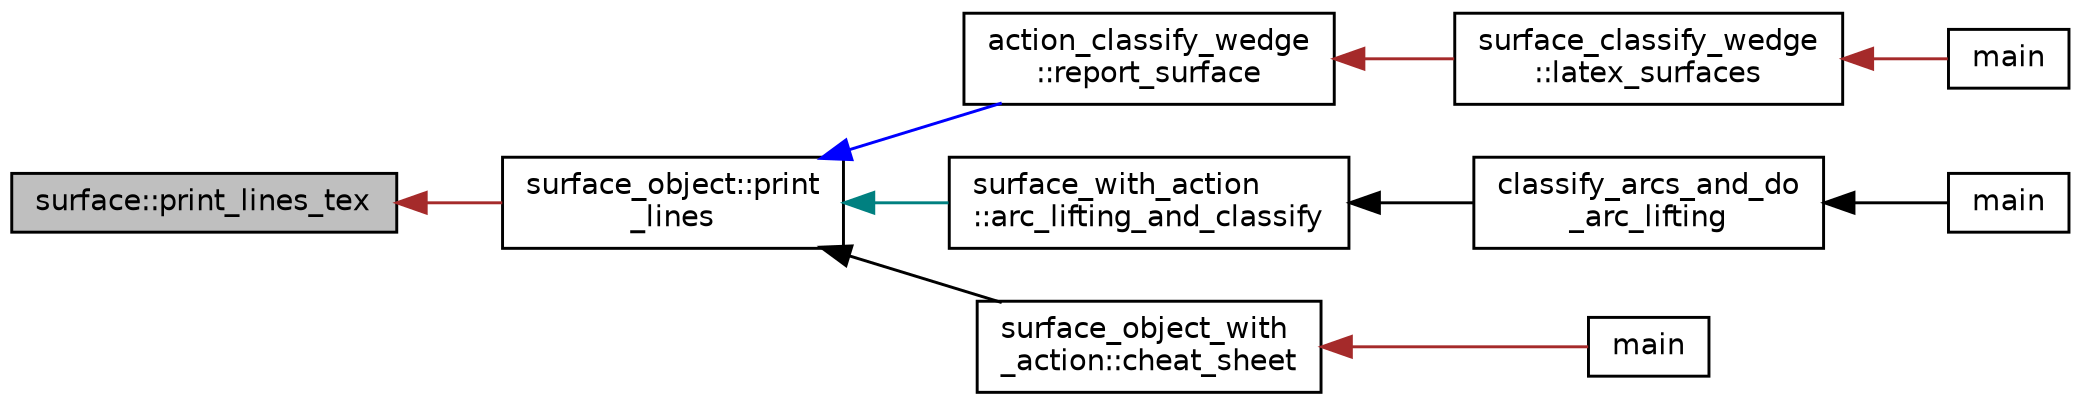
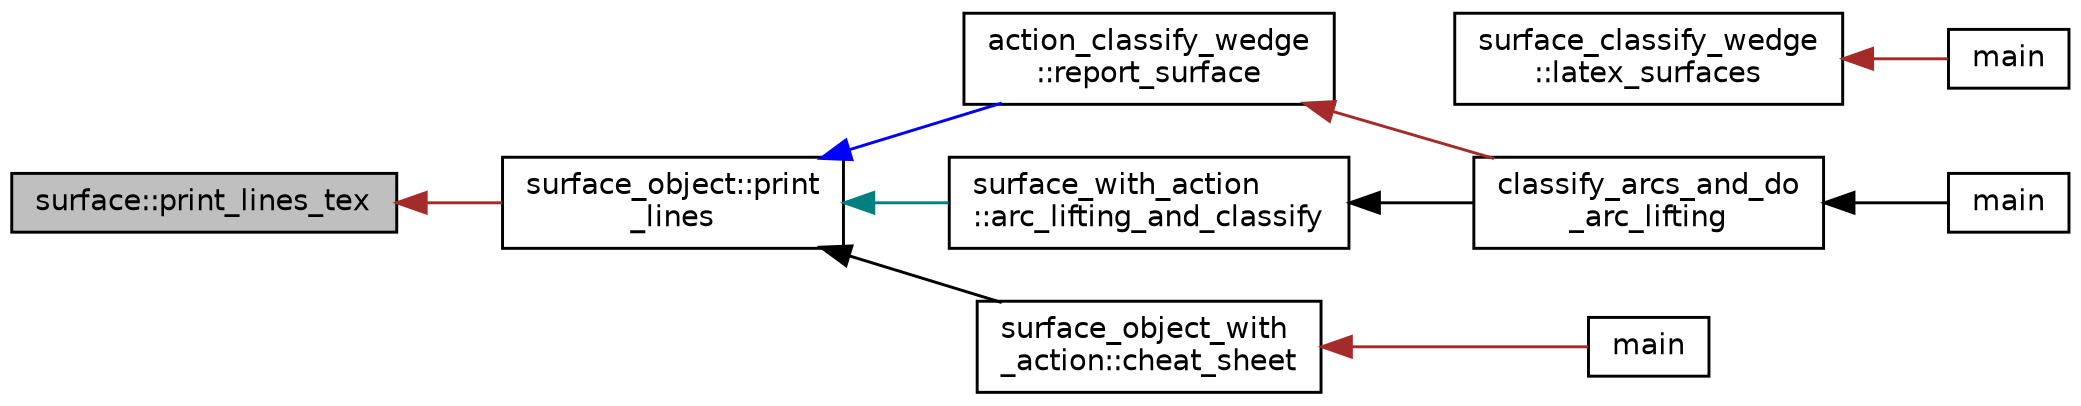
edge "surface_classify_wedge ::latex_surfaces" -> "action_classify_wedge ::report_surface": now "classify_arcs_and_do _arc_lifting" -> "action_classify_wedge ::report_surface"
